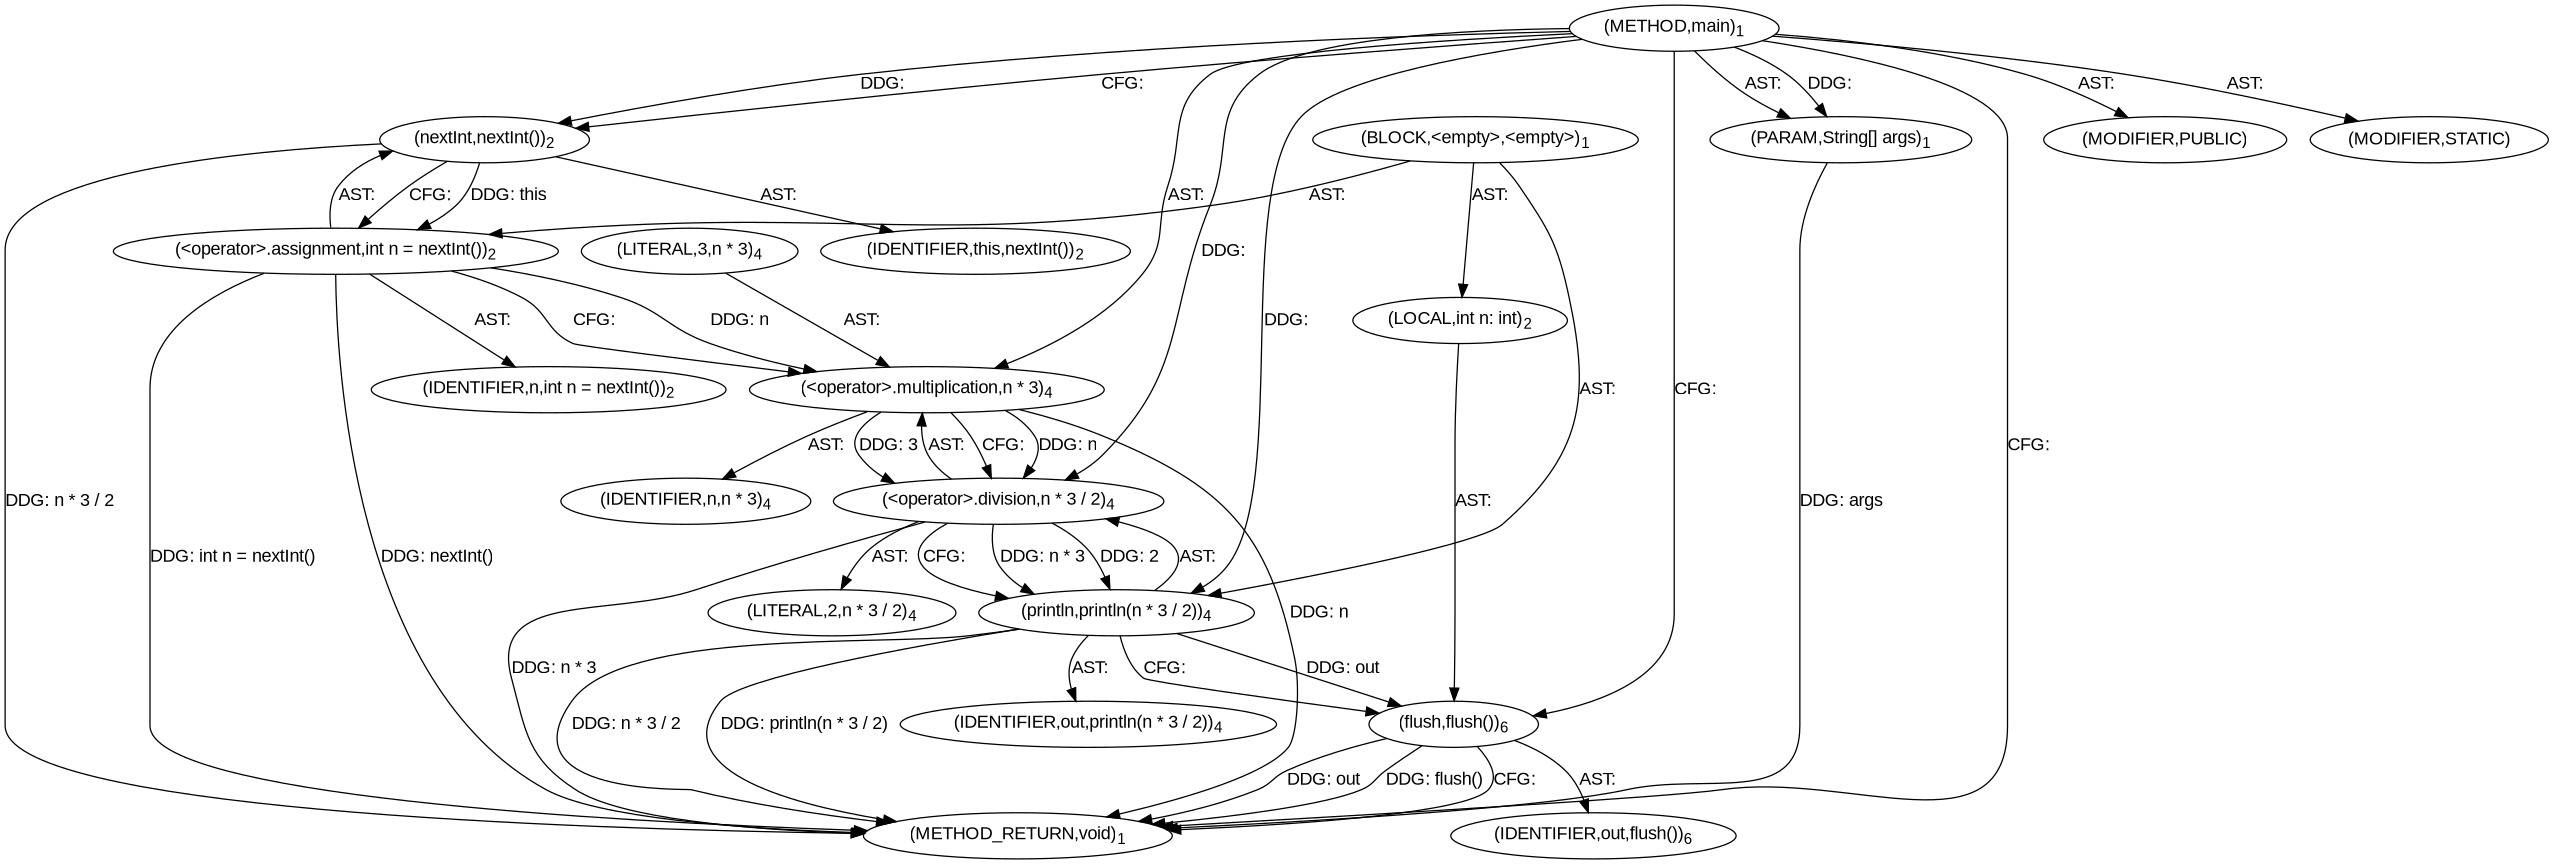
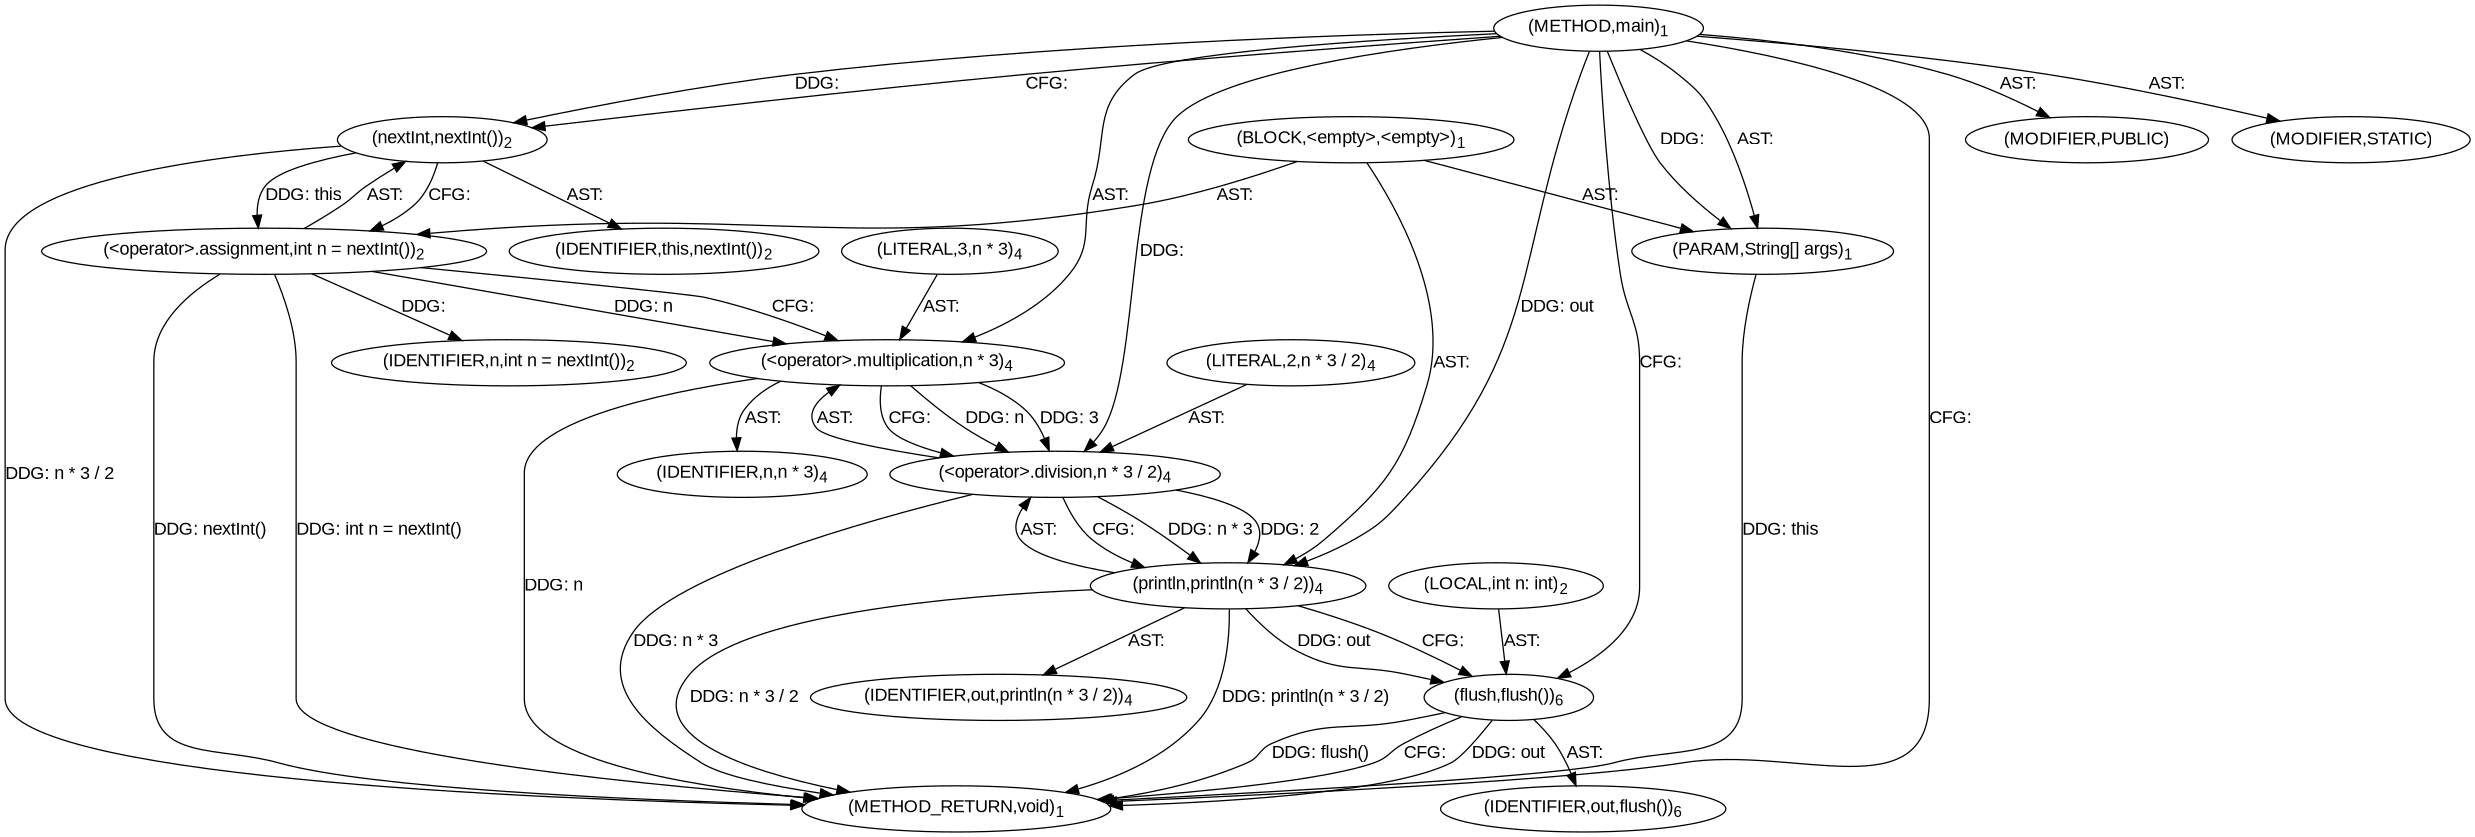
edge "(BLOCK,<empty>,<empty>)" -> "(LOCAL,int n: int)": now "(BLOCK,<empty>,<empty>)" -> "(PARAM,String[] args)"
edge "(<operator>.assignment,int n = nextInt())" -> "(IDENTIFIER,n,int n = nextInt())": label "AST: " -> "DDG: "
edge "(METHOD,main)" -> "(println,println(n * 3 / 2))": label "DDG: " -> "DDG: out"
edge "(PARAM,String[] args)" -> "(METHOD_RETURN,void)": label "DDG: args" -> "DDG: this"
edge "(<operator>.division,n * 3 / 2)" -> "(LITERAL,2,n * 3 / 2)": reversed
